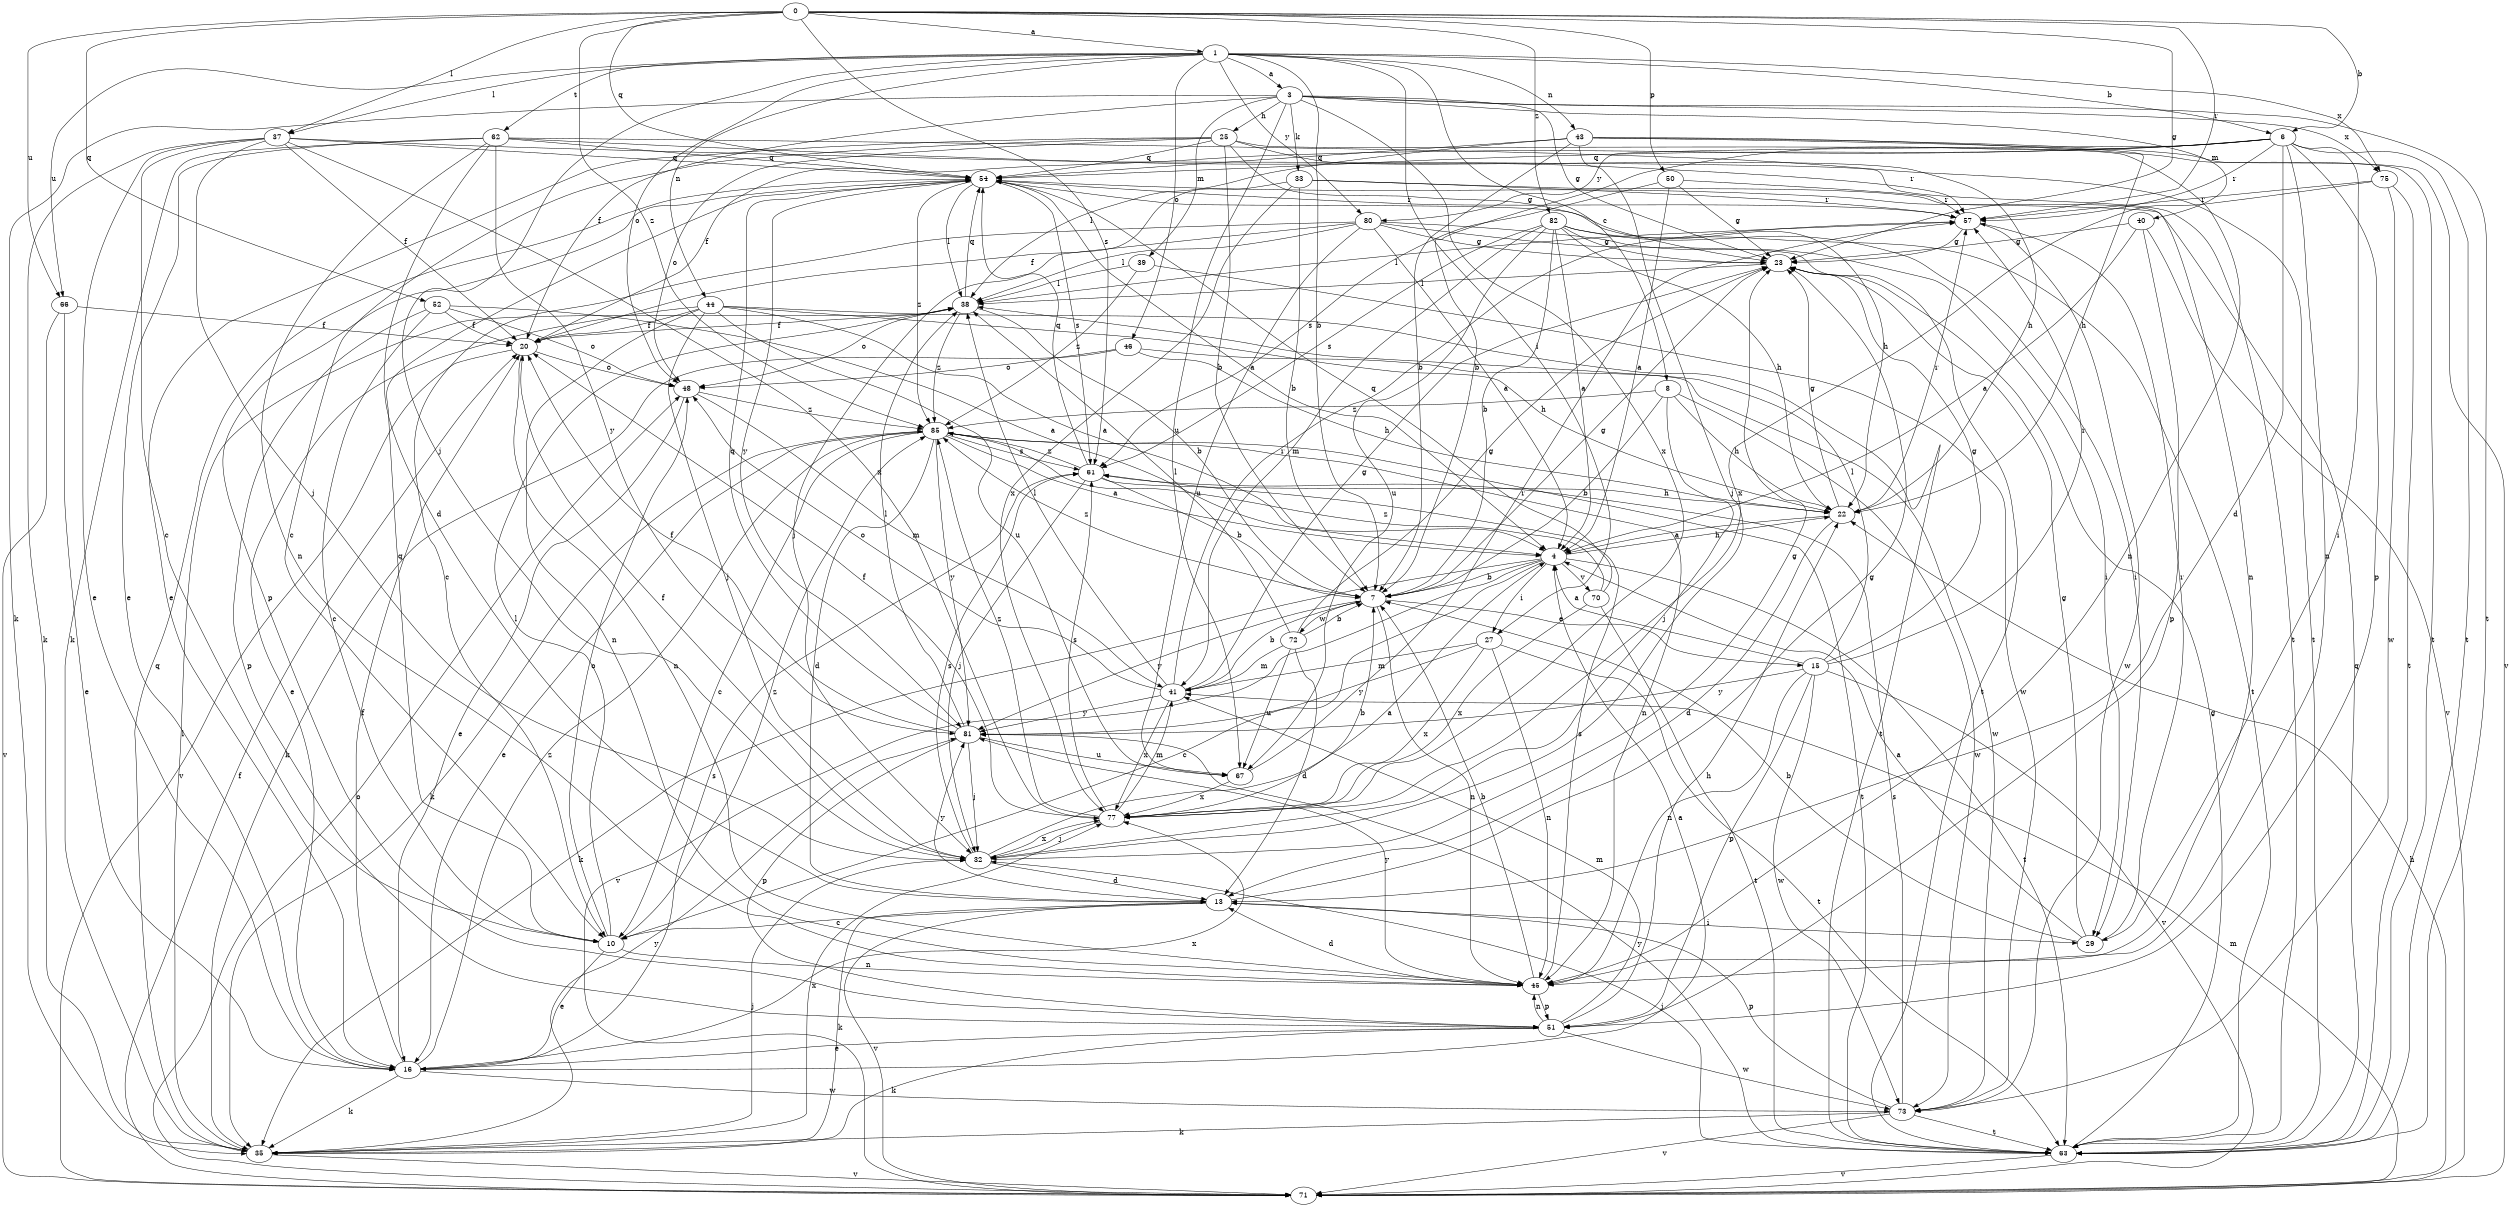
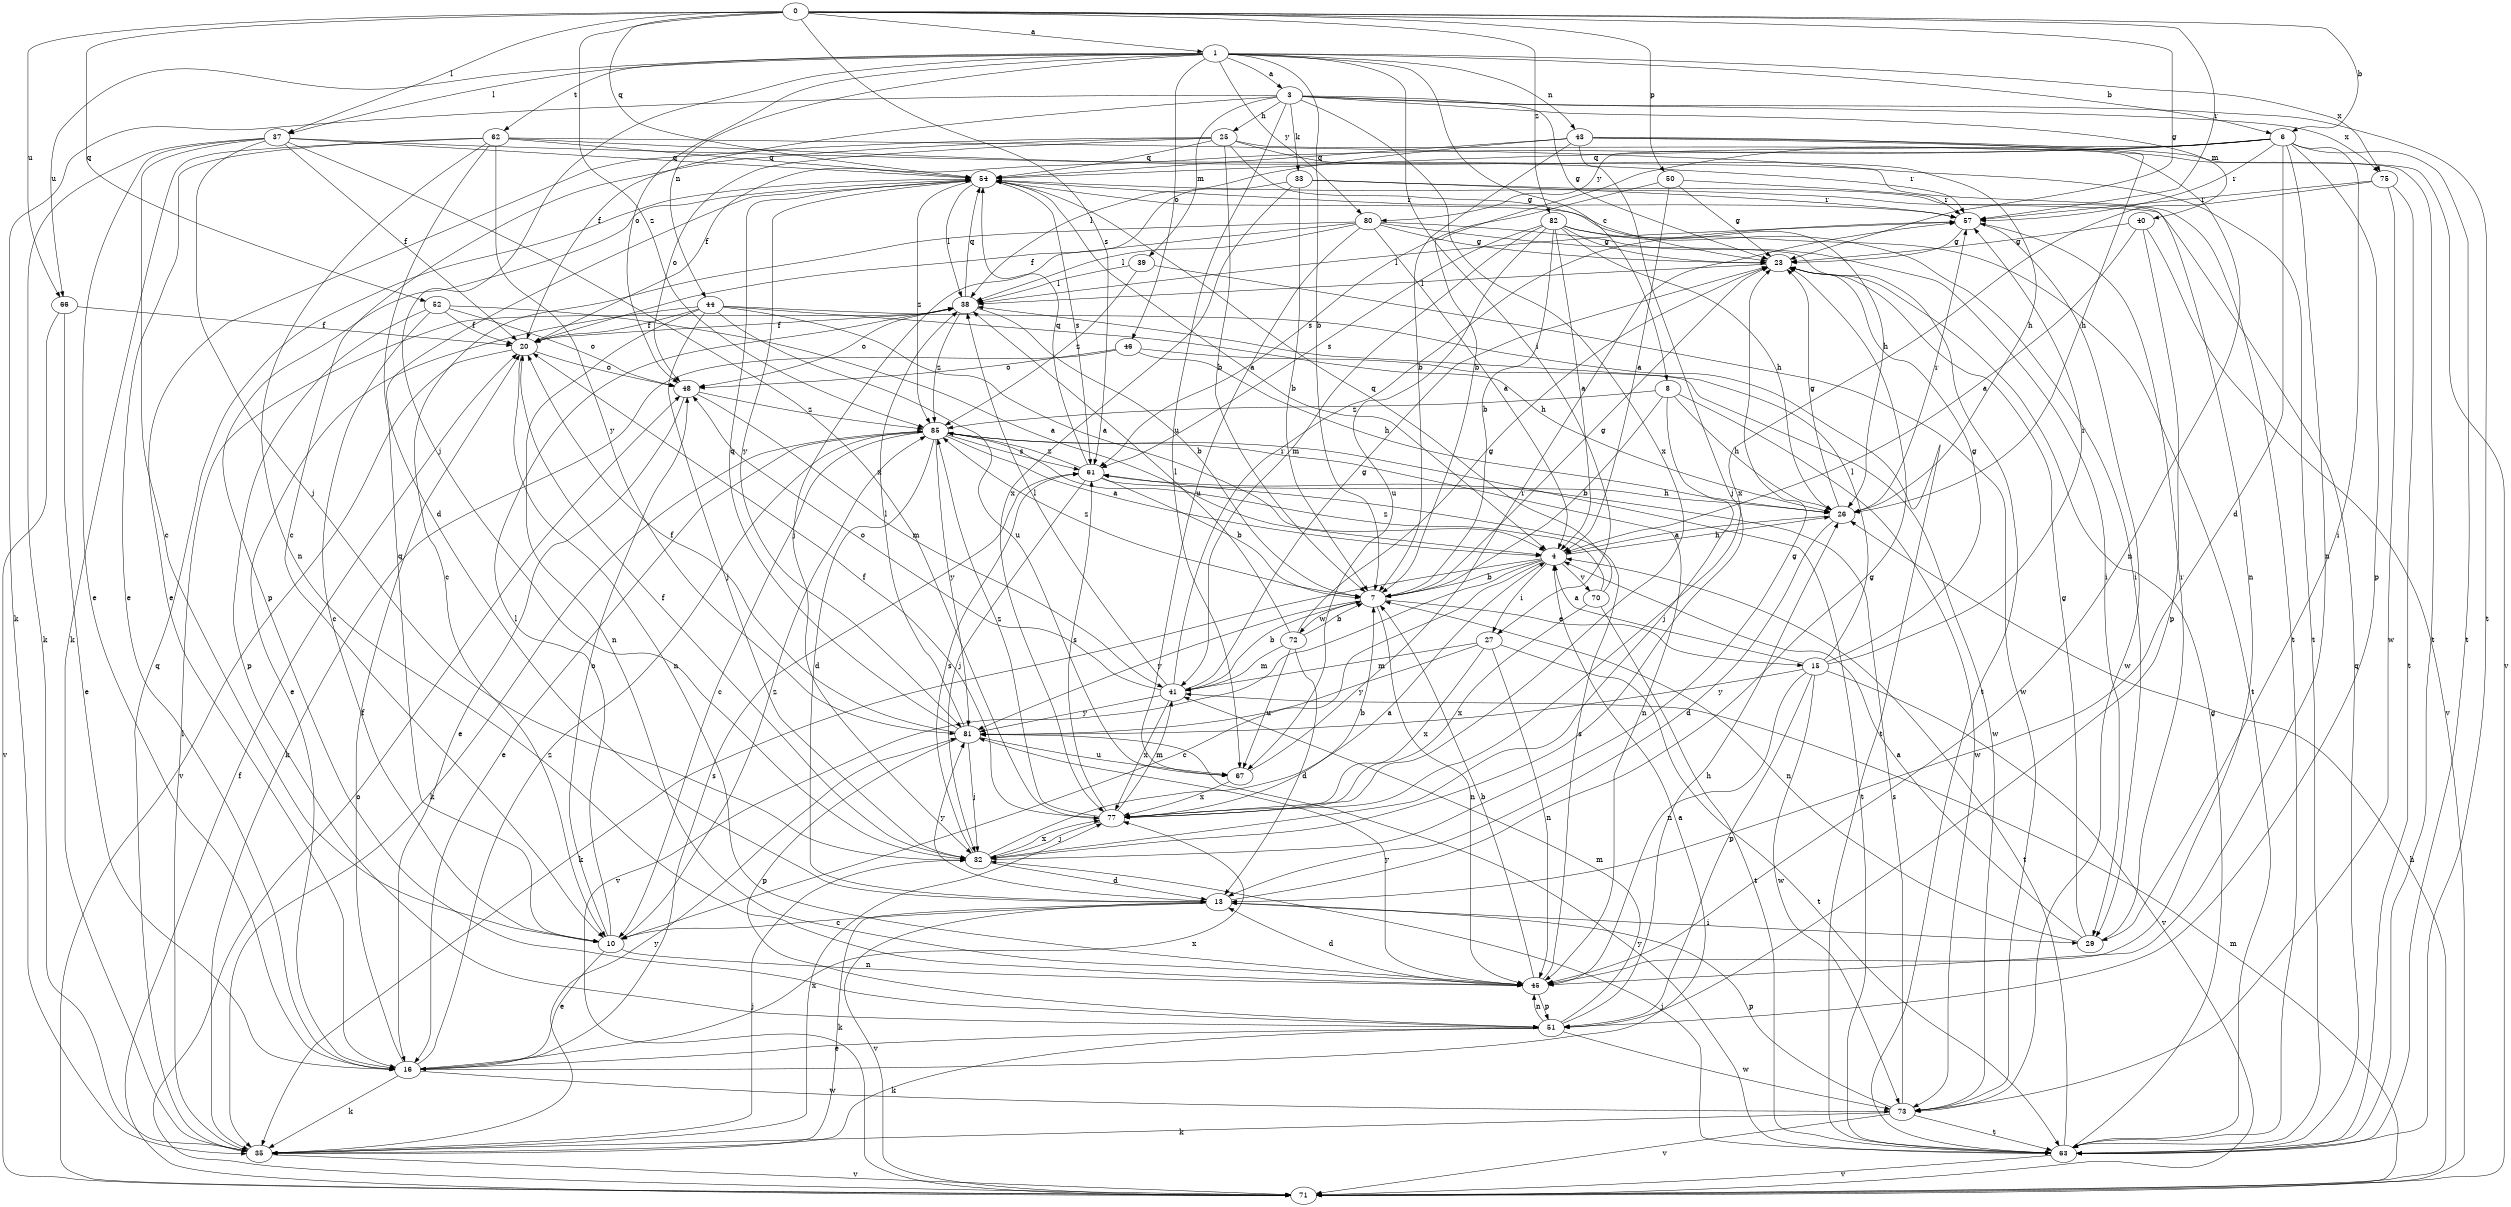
node "22": label "22" -> "26"
edge "4" -> "63": reversed
edge "29" -> "7": label "b" -> "n"
